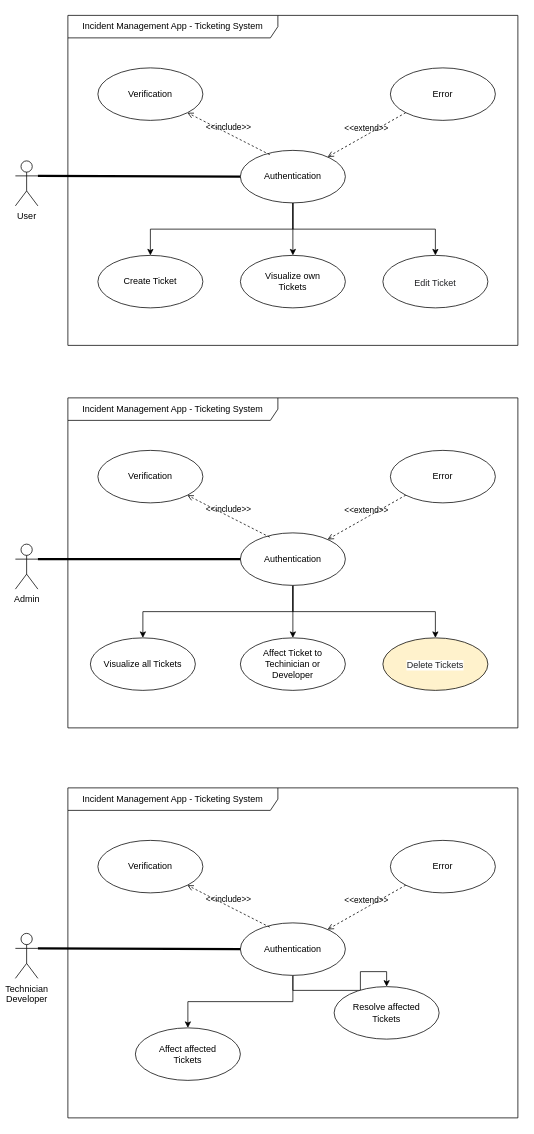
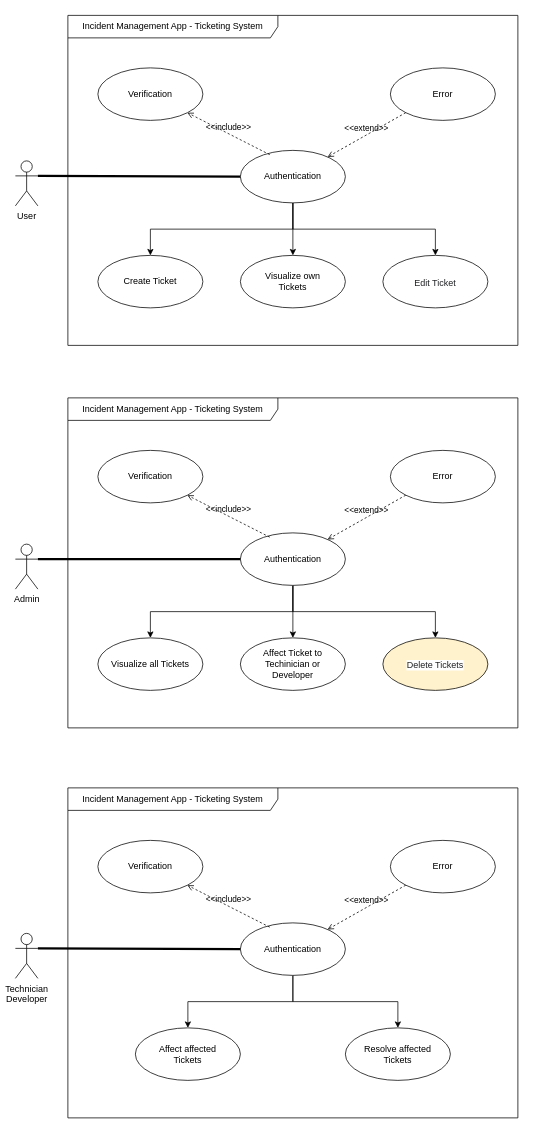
node "Visualize all Tickets": moved (143, 664) -> (150, 664)
node "Resolve affected Tickets": moved (387, 1013) -> (398, 1054)
